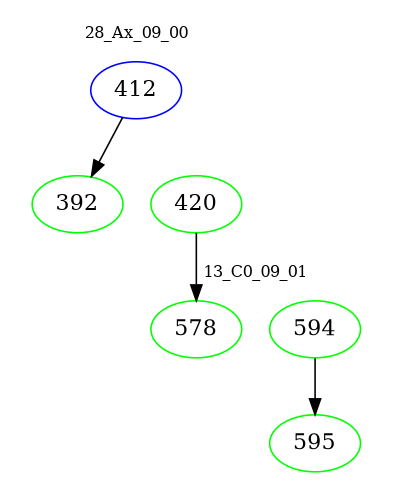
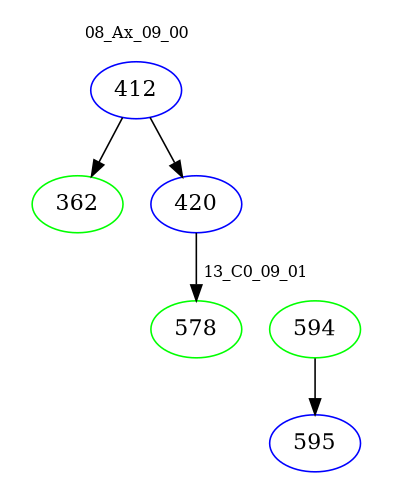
cluster "28_Ax_09_00": label "28_Ax_09_00" -> "08_Ax_09_00"
edge "412" -> "420": added
node "392": label "392" -> "362"
node "420": color green -> blue
node "595": color green -> blue
